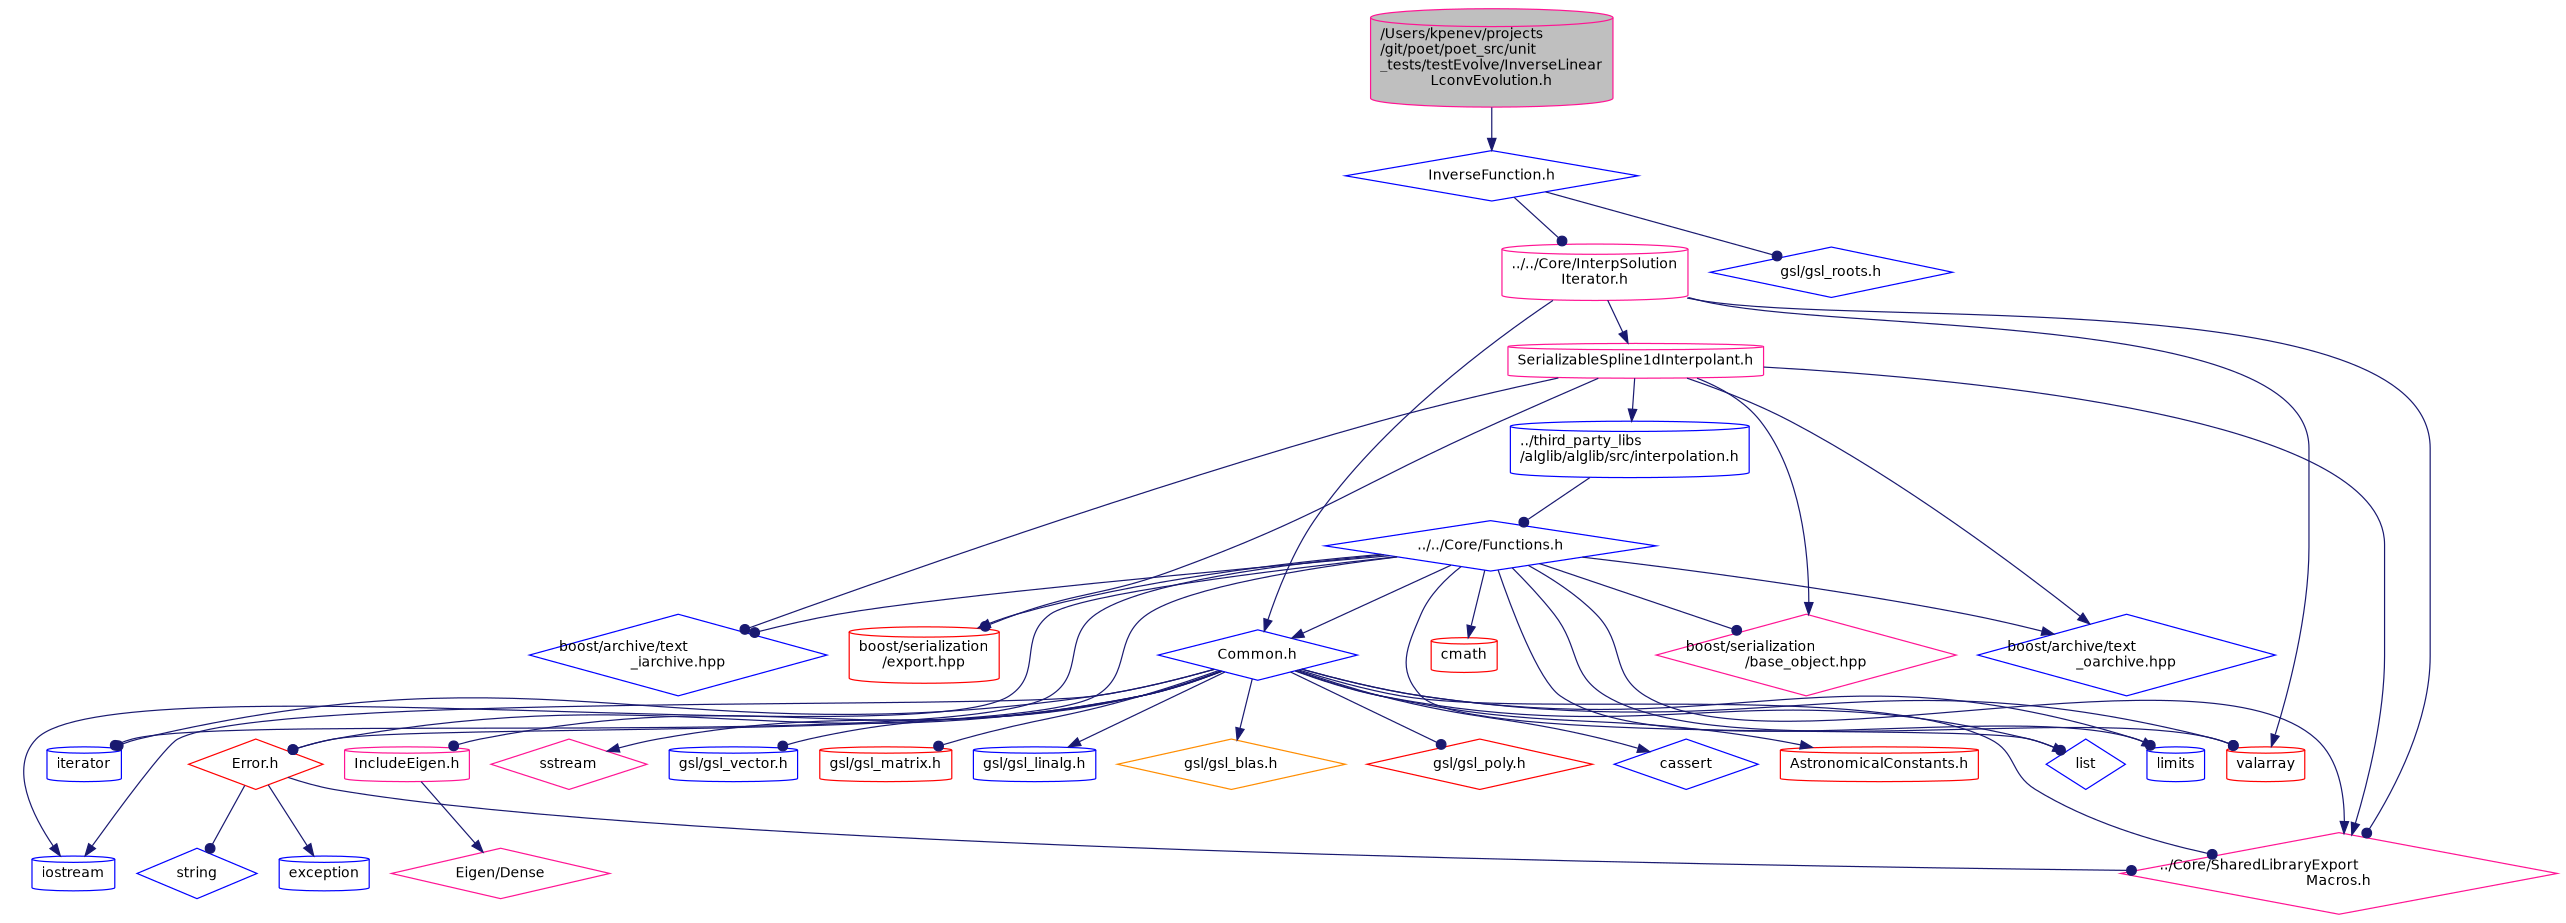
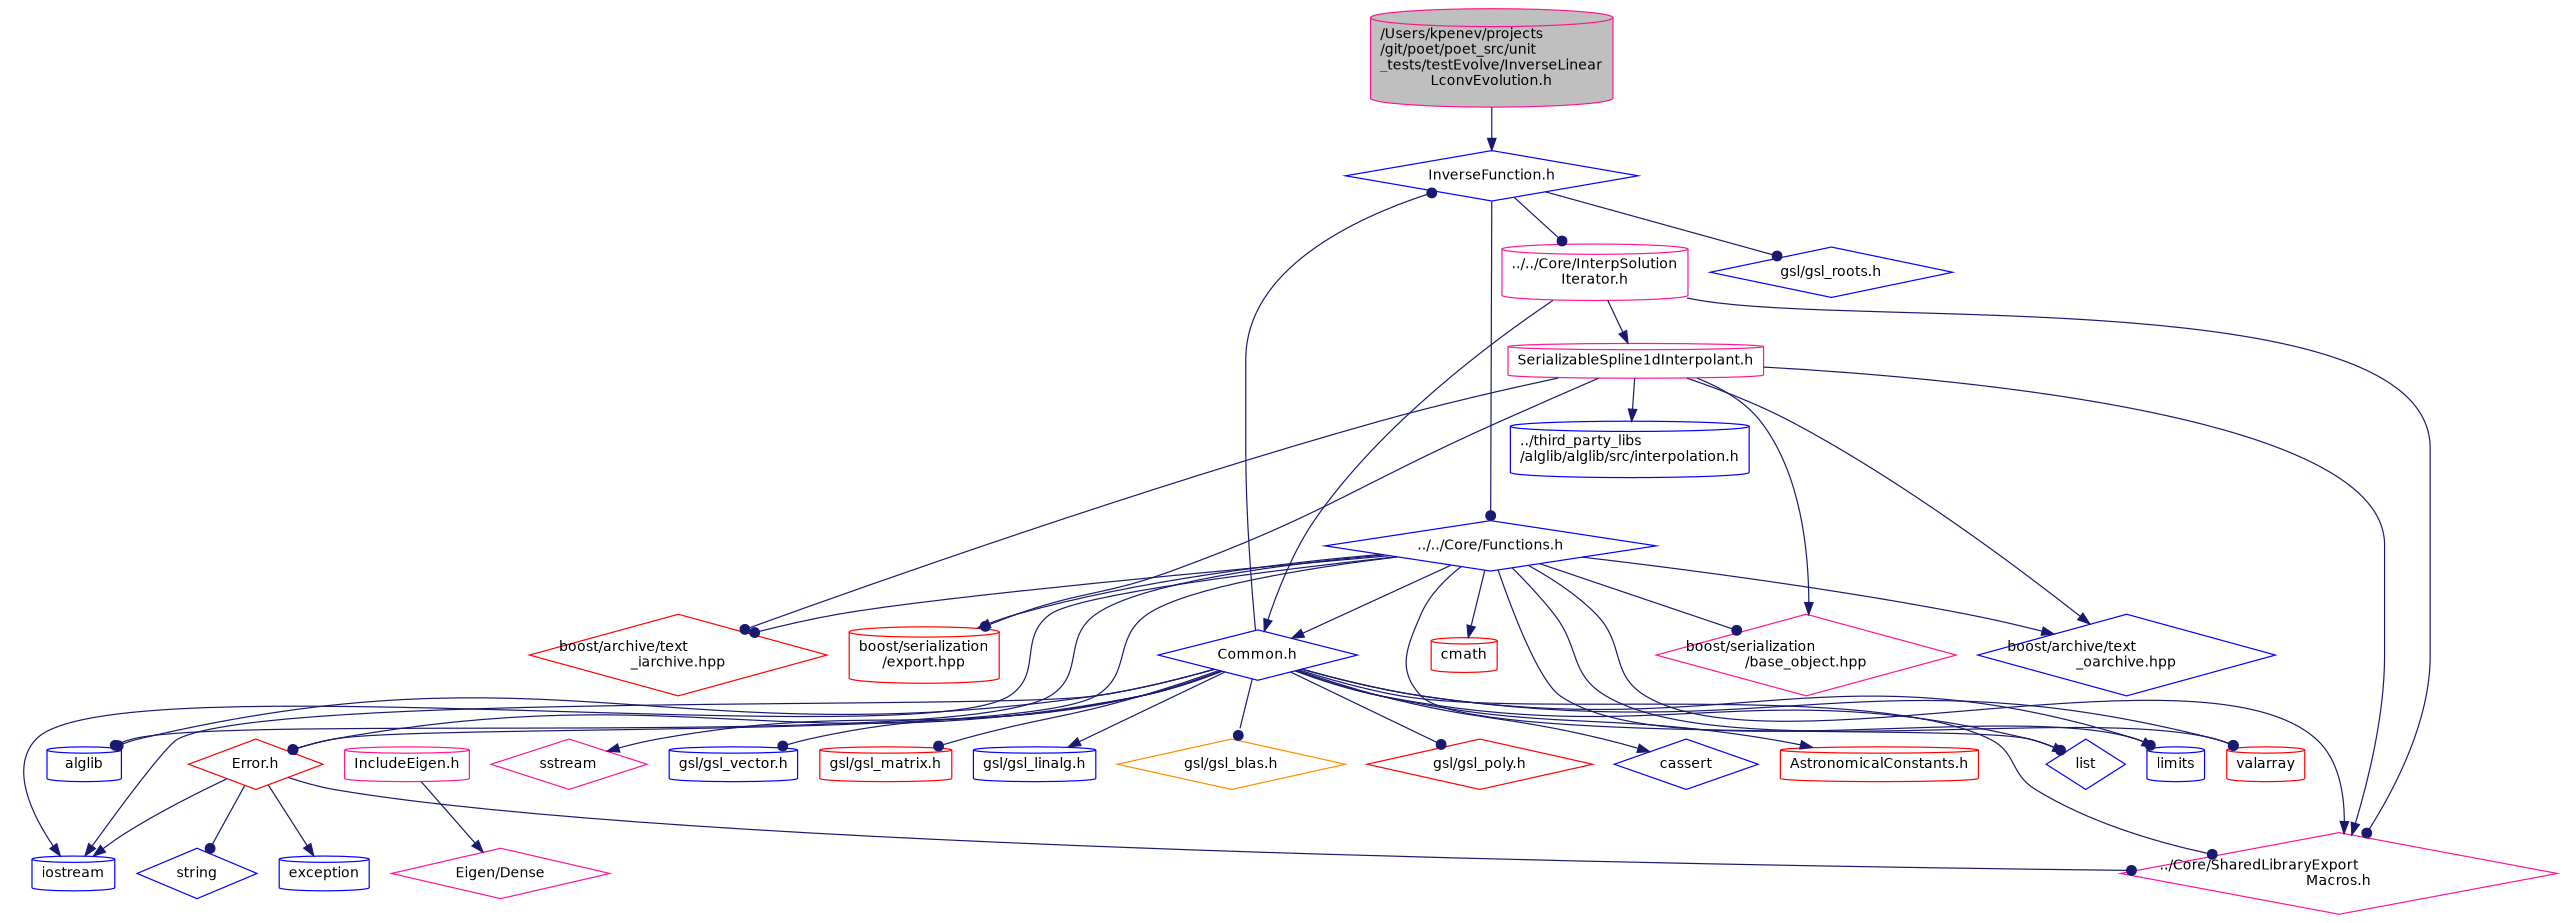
edge "../../Core/InterpSolution Iterator.h" -> "valarray": removed
edge "../third_party_libs /alglib/alglib/src/interpolation.h" -> "../../Core/Functions.h": now "InverseFunction.h" -> "../../Core/Functions.h"
node "boost/archive/text _iarchive.hpp": color blue -> red
edge "Common.h" -> "gsl/gsl_blas.h": arrowhead normal -> dot
edge "Common.h" -> "IncludeEigen.h": now "Common.h" -> "InverseFunction.h"
node "iterator": label "iterator" -> "alglib"
edge "Error.h" -> "iostream": added
